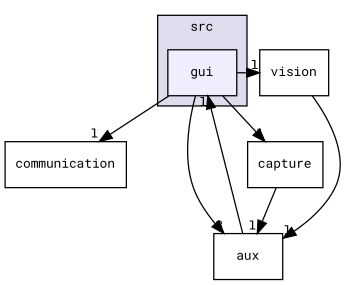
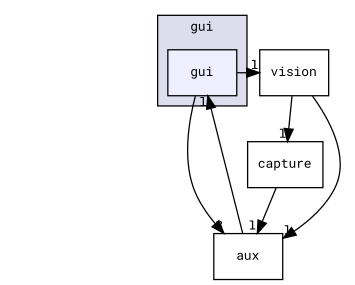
cluster "src": label "src" -> "gui"
edge "gui" -> "capture": now "vision" -> "capture"
node "communication": removed
